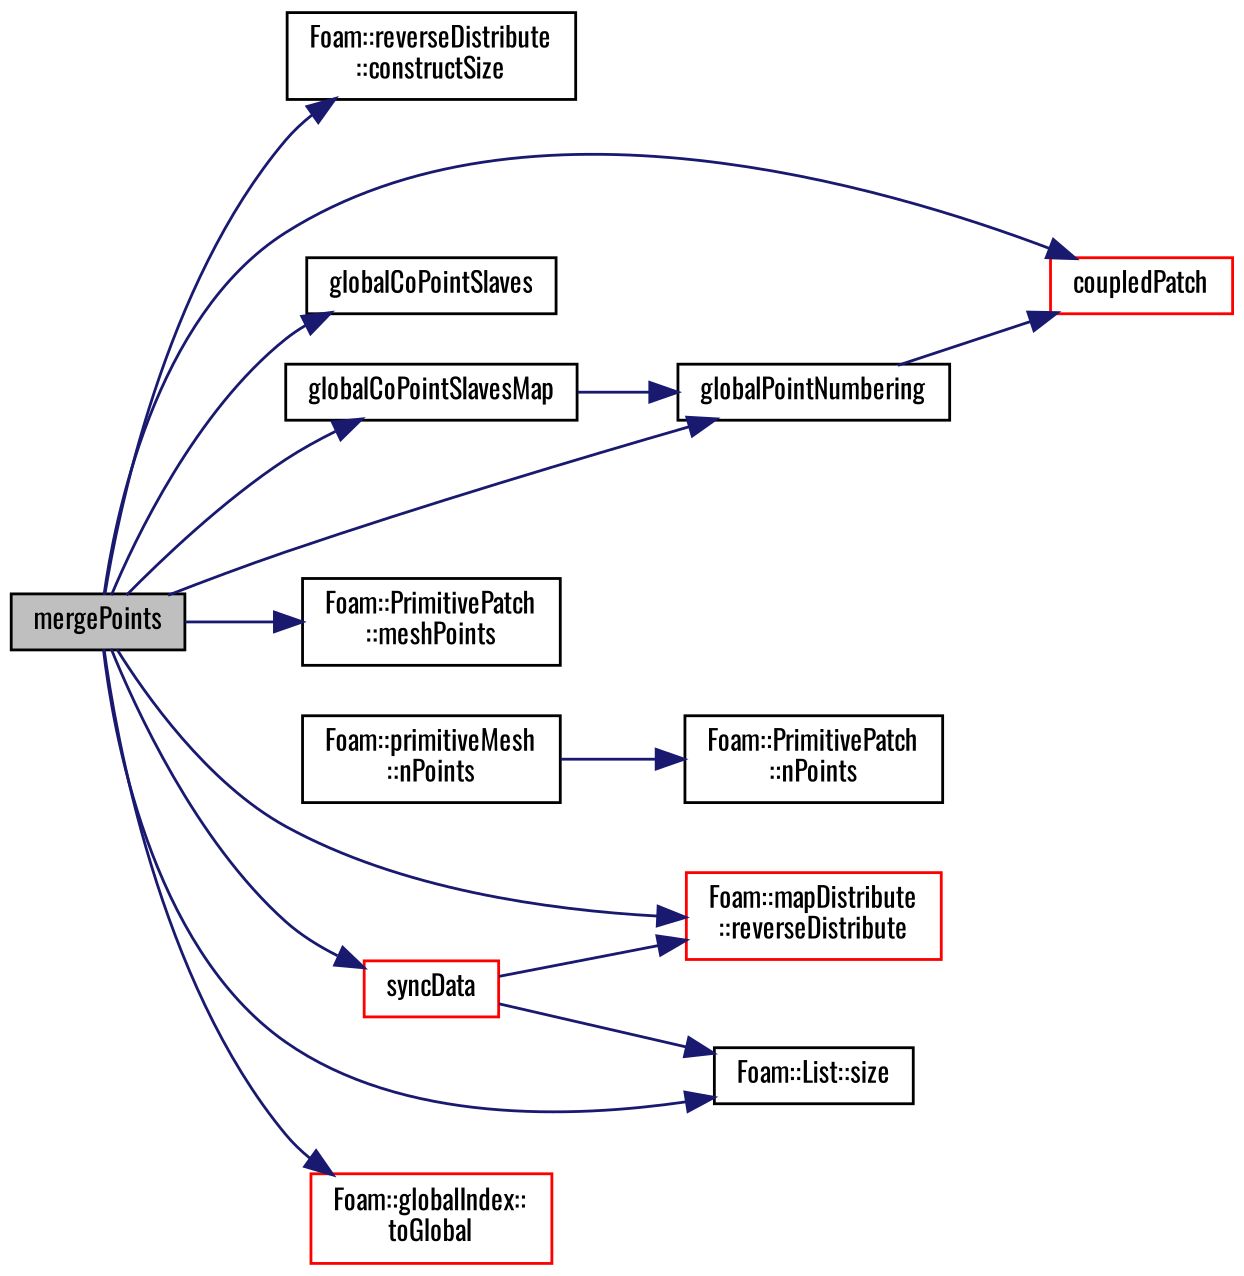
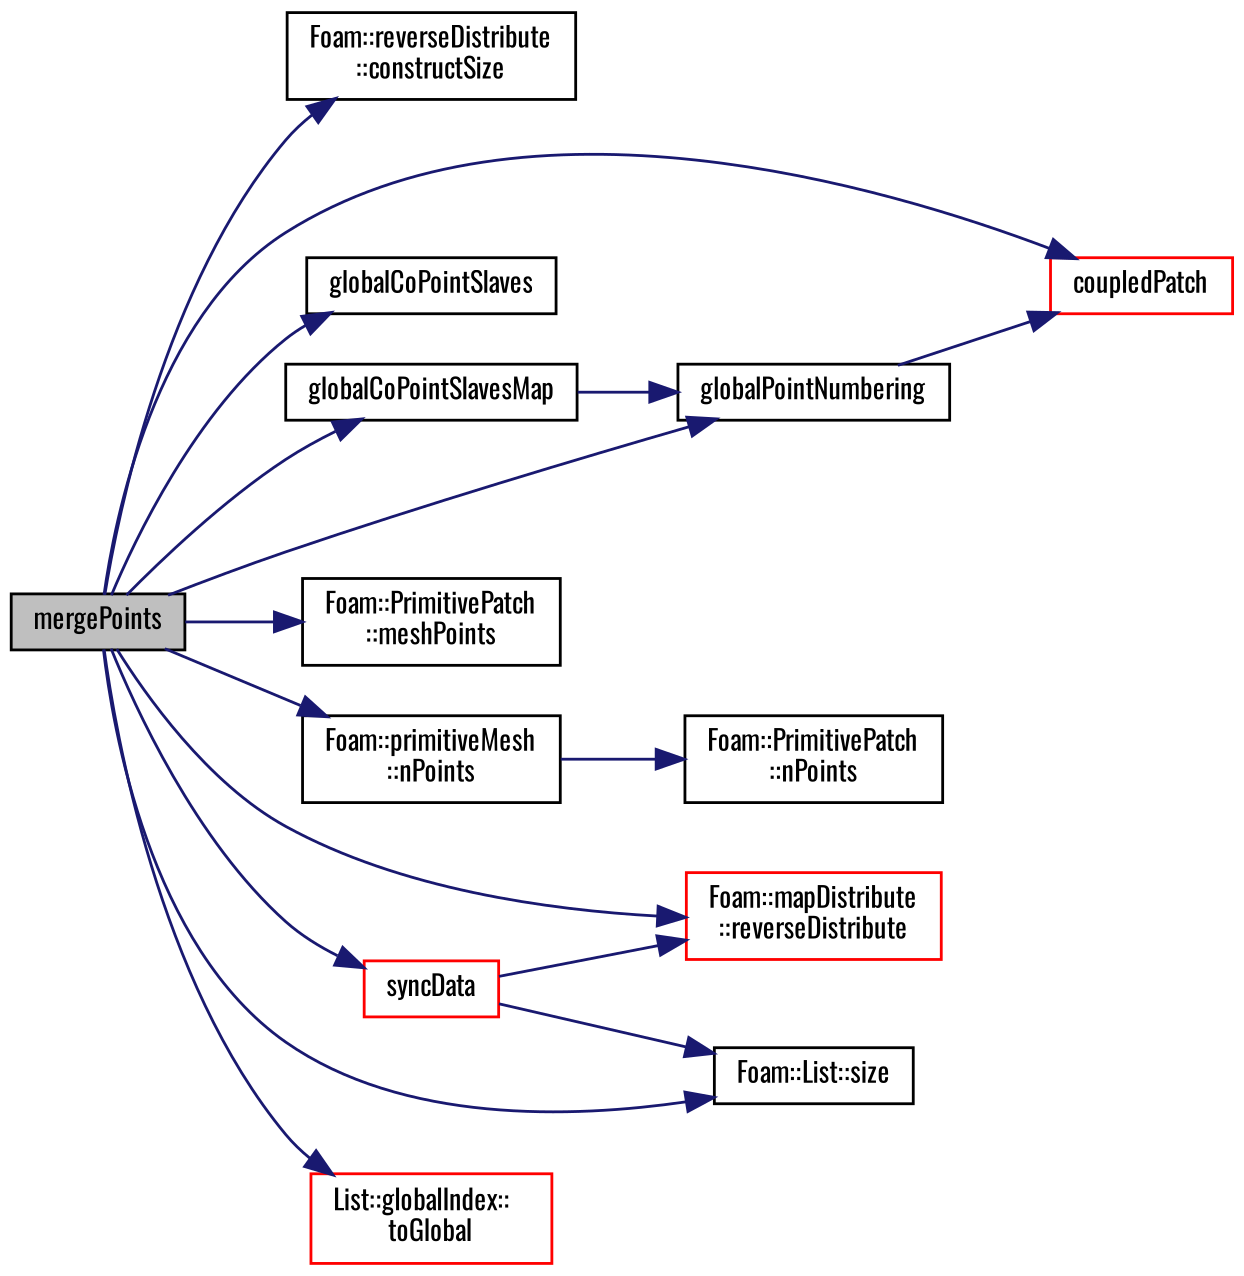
edge "mergePoints" -> "Foam::primitiveMesh ::nPoints": added
node "Foam::globalIndex:: toGlobal": label "Foam::globalIndex:: toGlobal" -> "List::globalIndex:: toGlobal"
